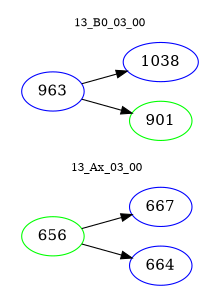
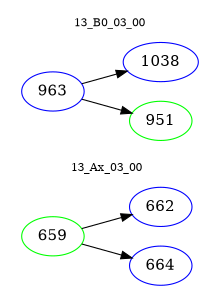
node "901": label "901" -> "951"
node "667": label "667" -> "662"
node "656": label "656" -> "659"
